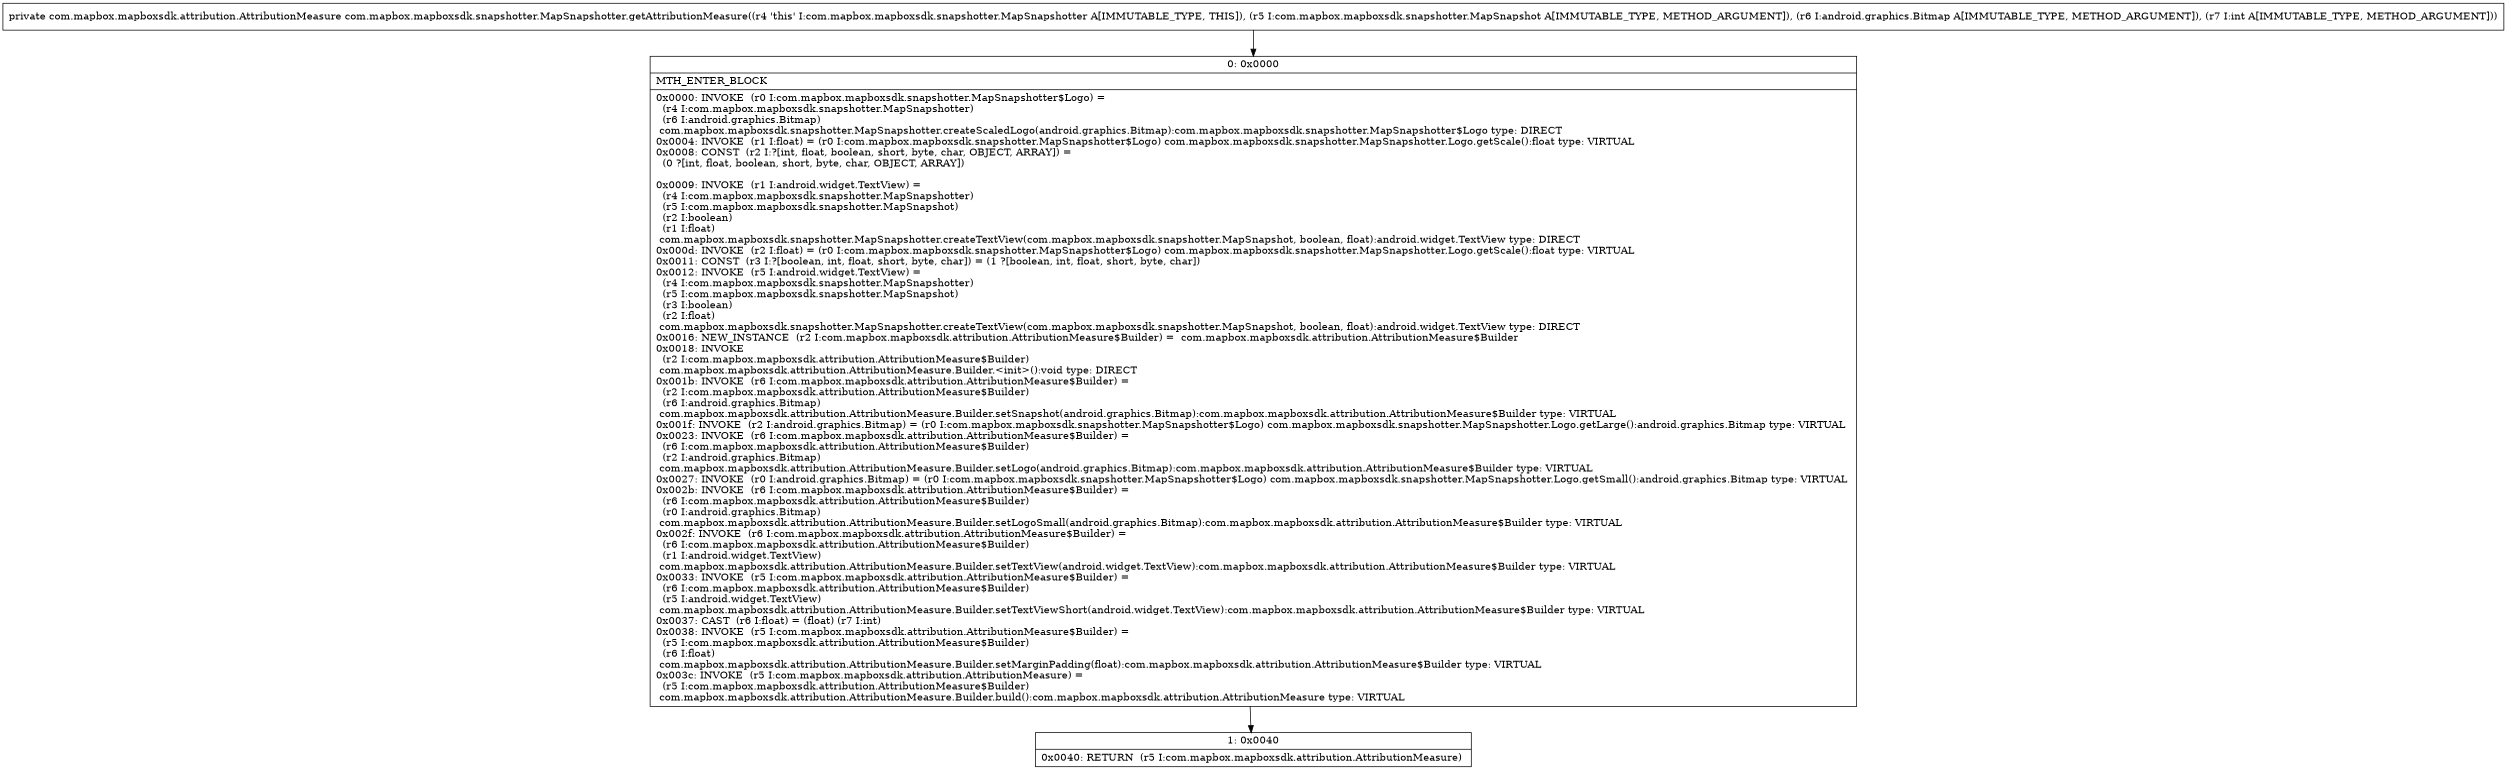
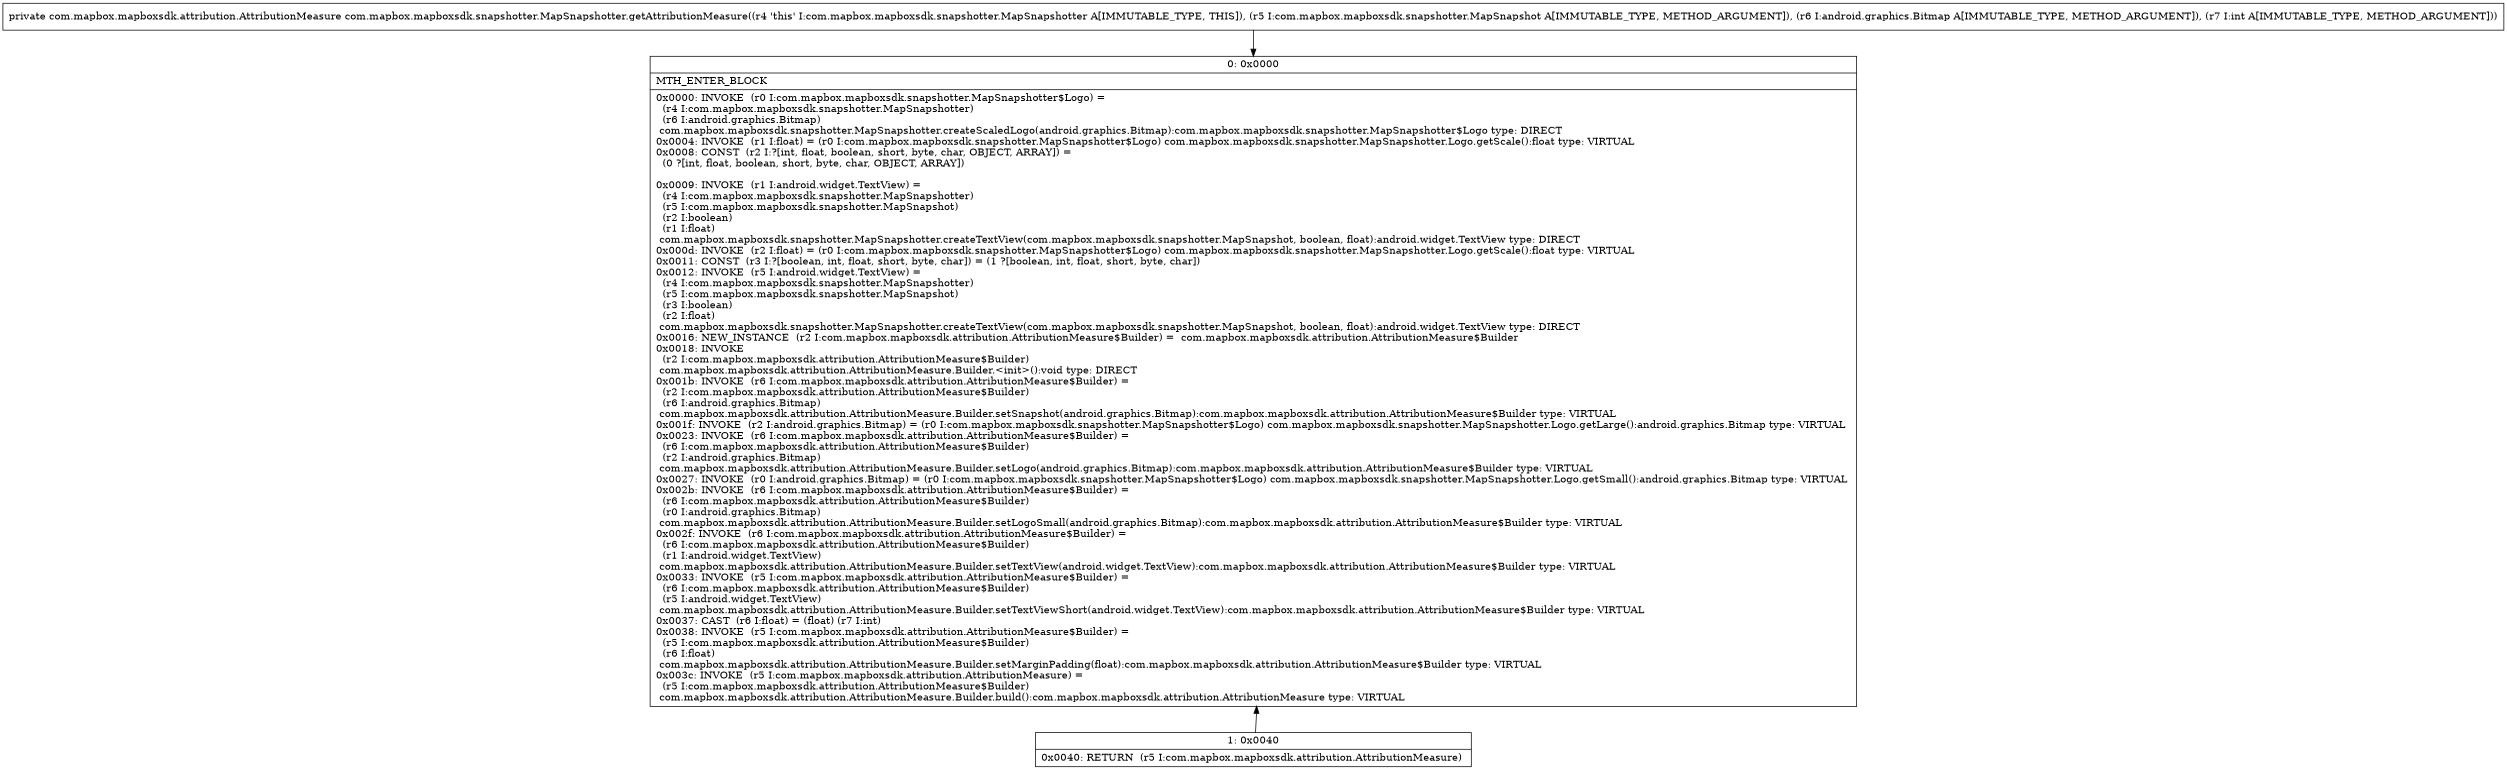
edge "0: 0x0000" -> "1: 0x0040": reversed
